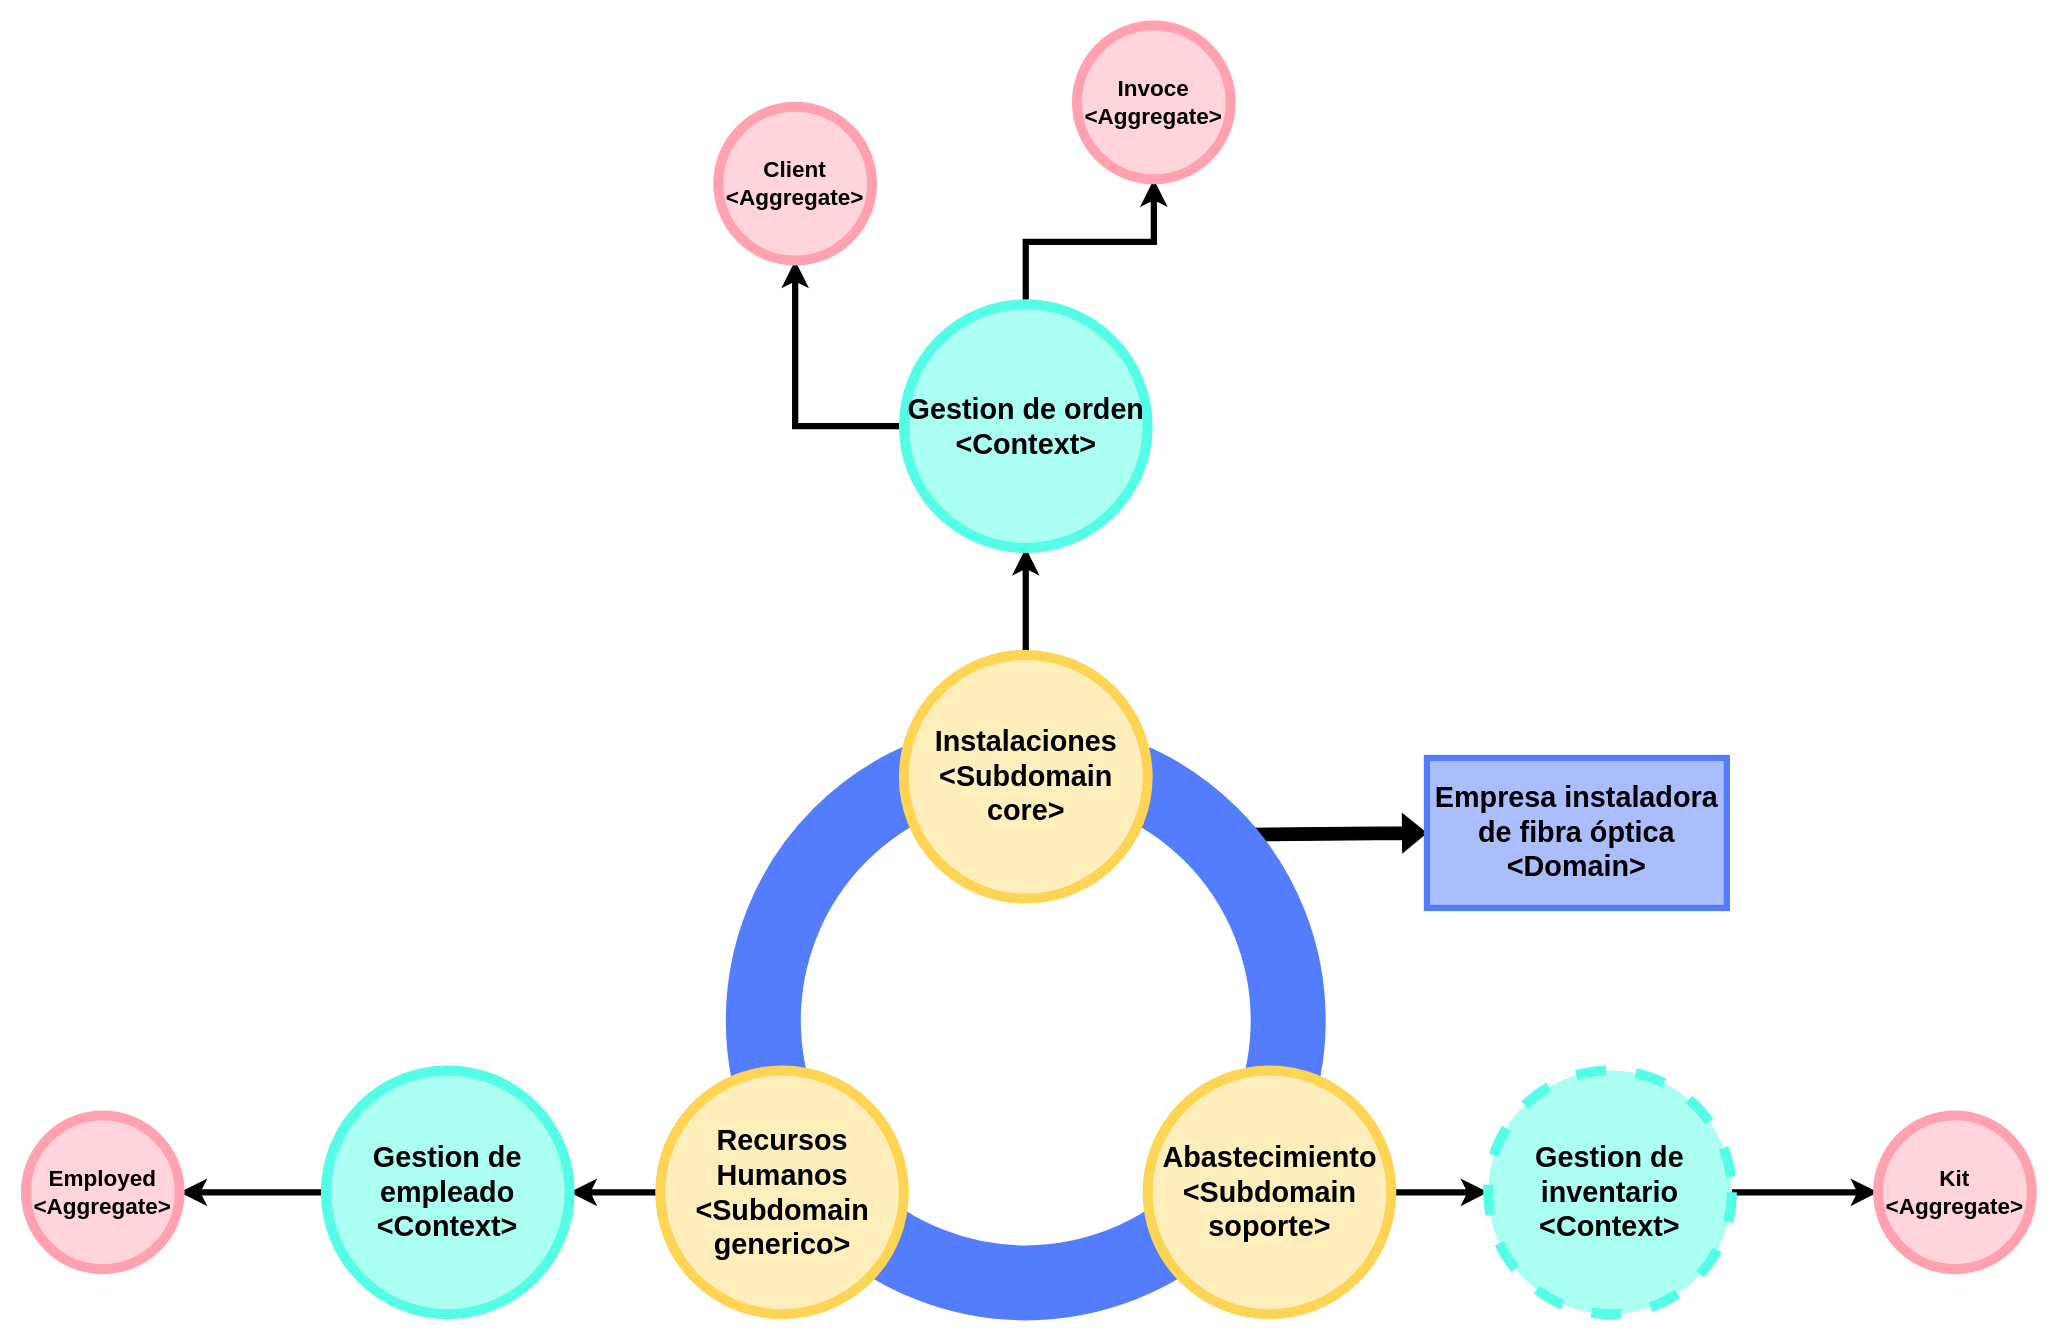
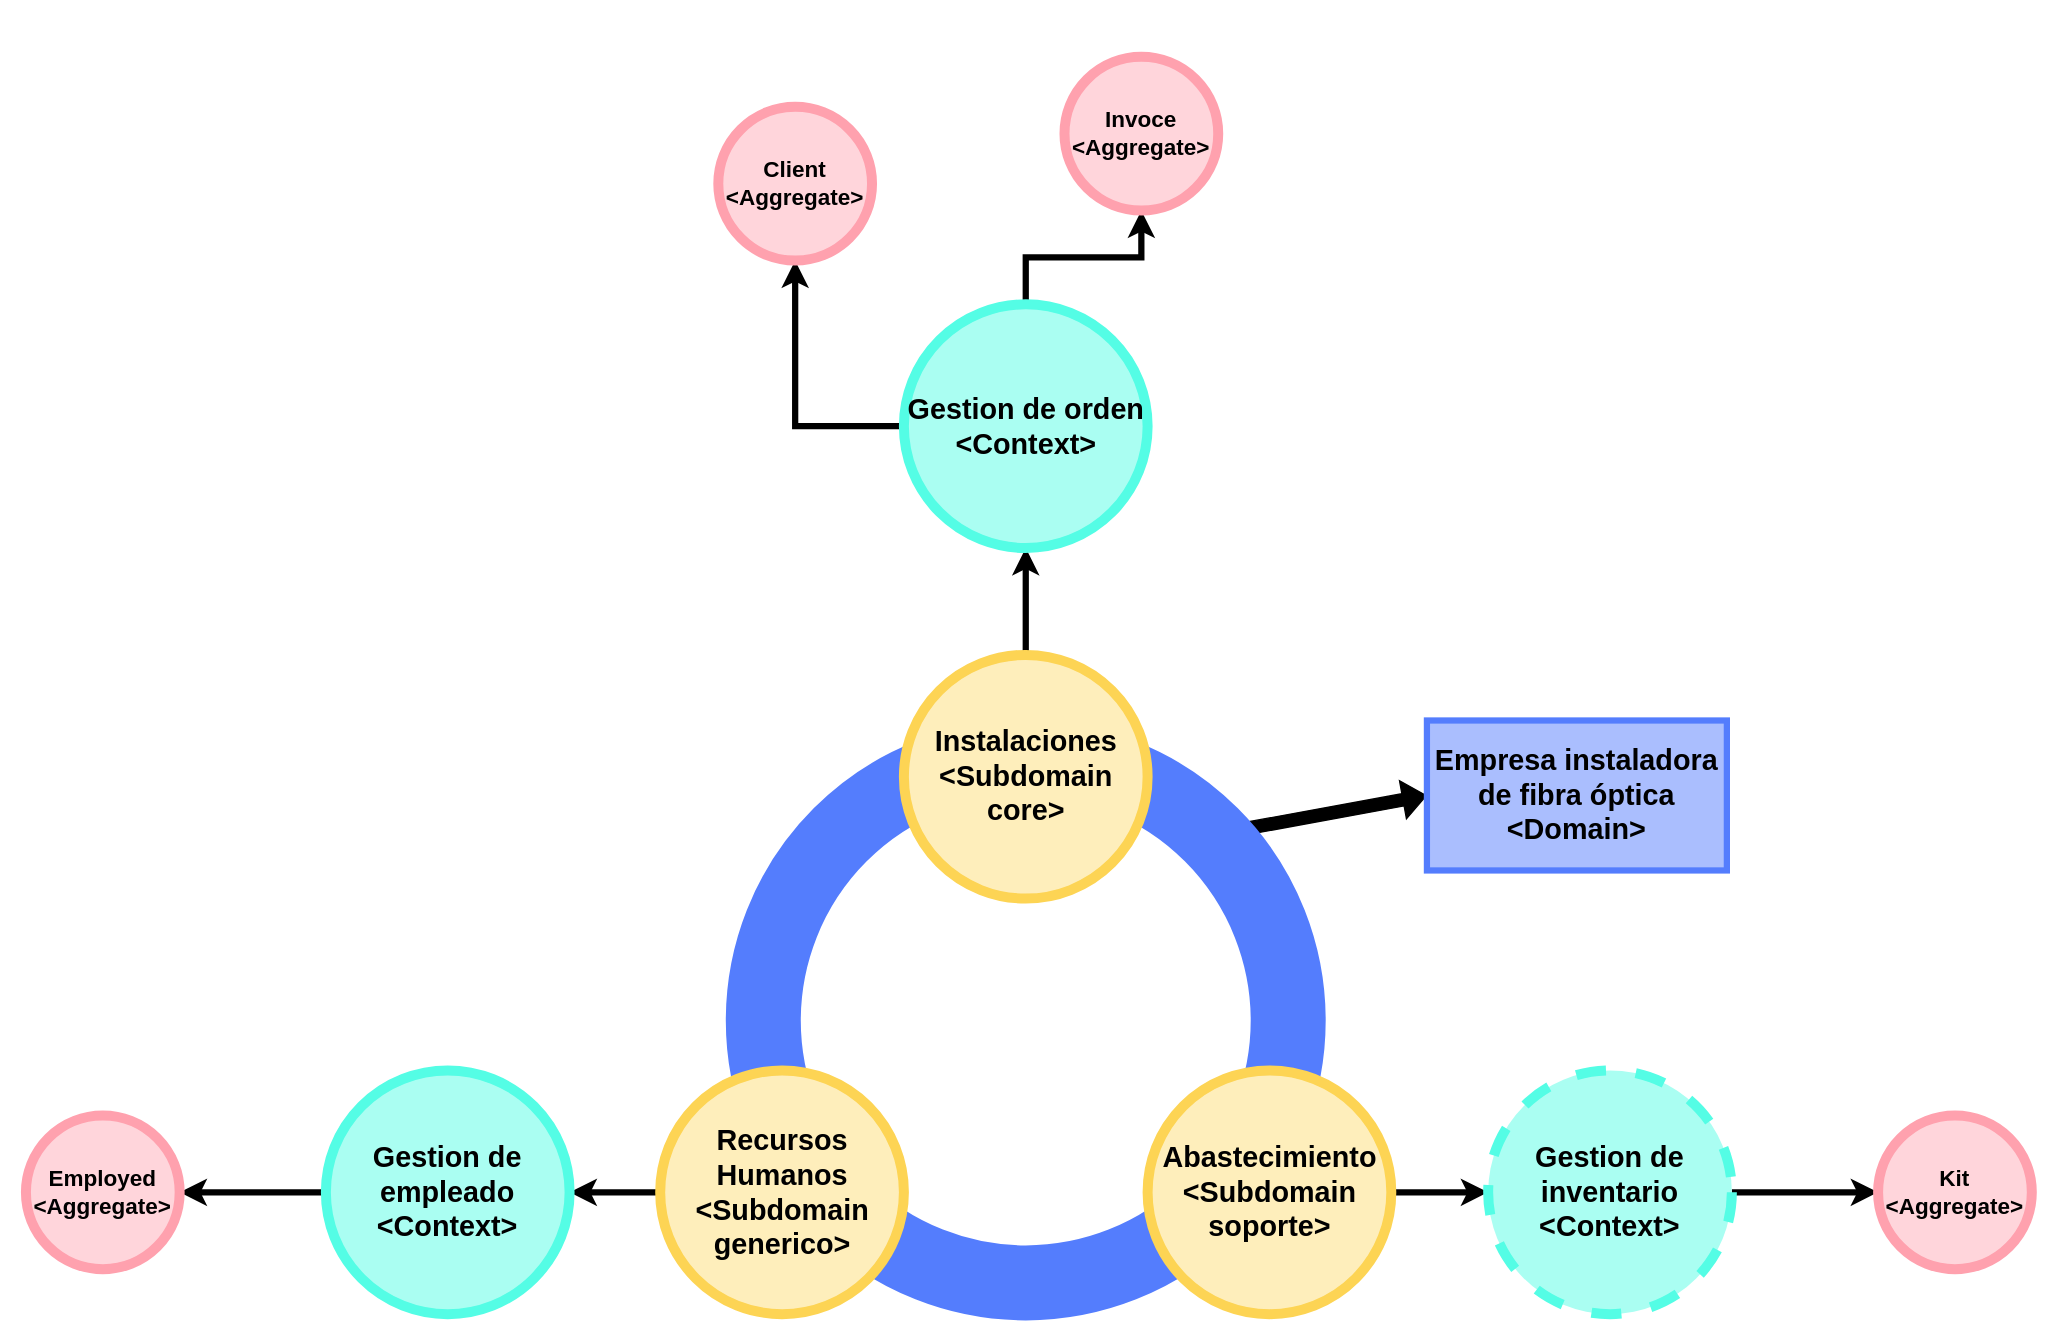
node "Invoce <Aggregate>": moved (1154, 103) -> (1141, 134)
node "Empresa instaladora de fibra óptica <Domain>": moved (1577, 833) -> (1577, 796)
